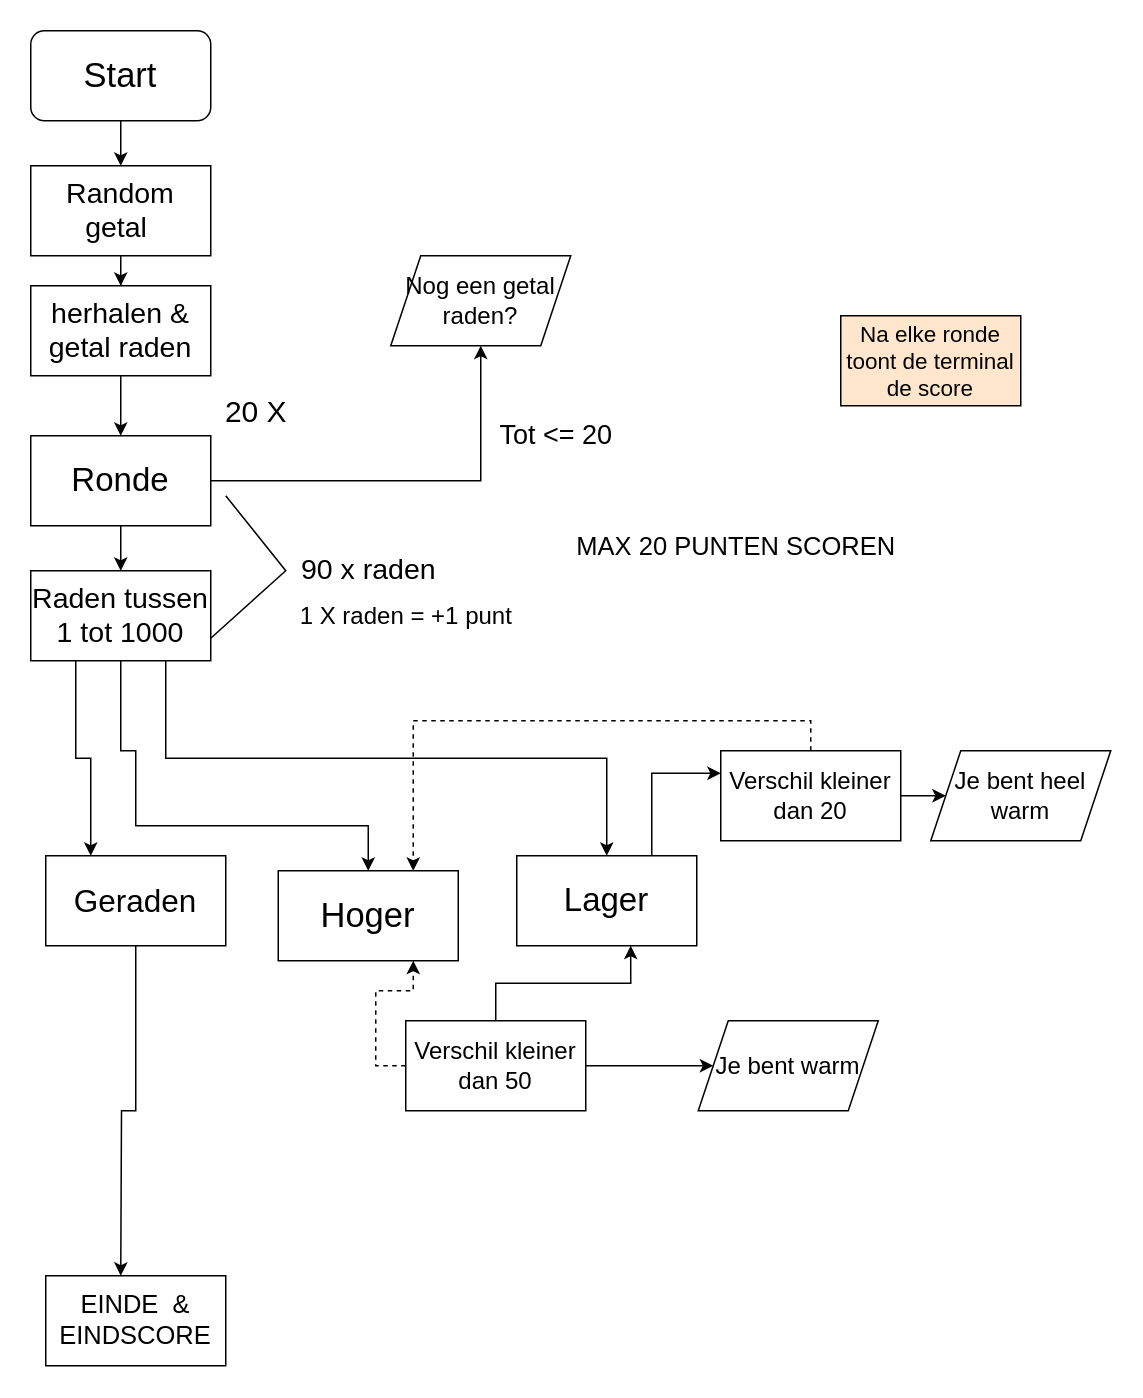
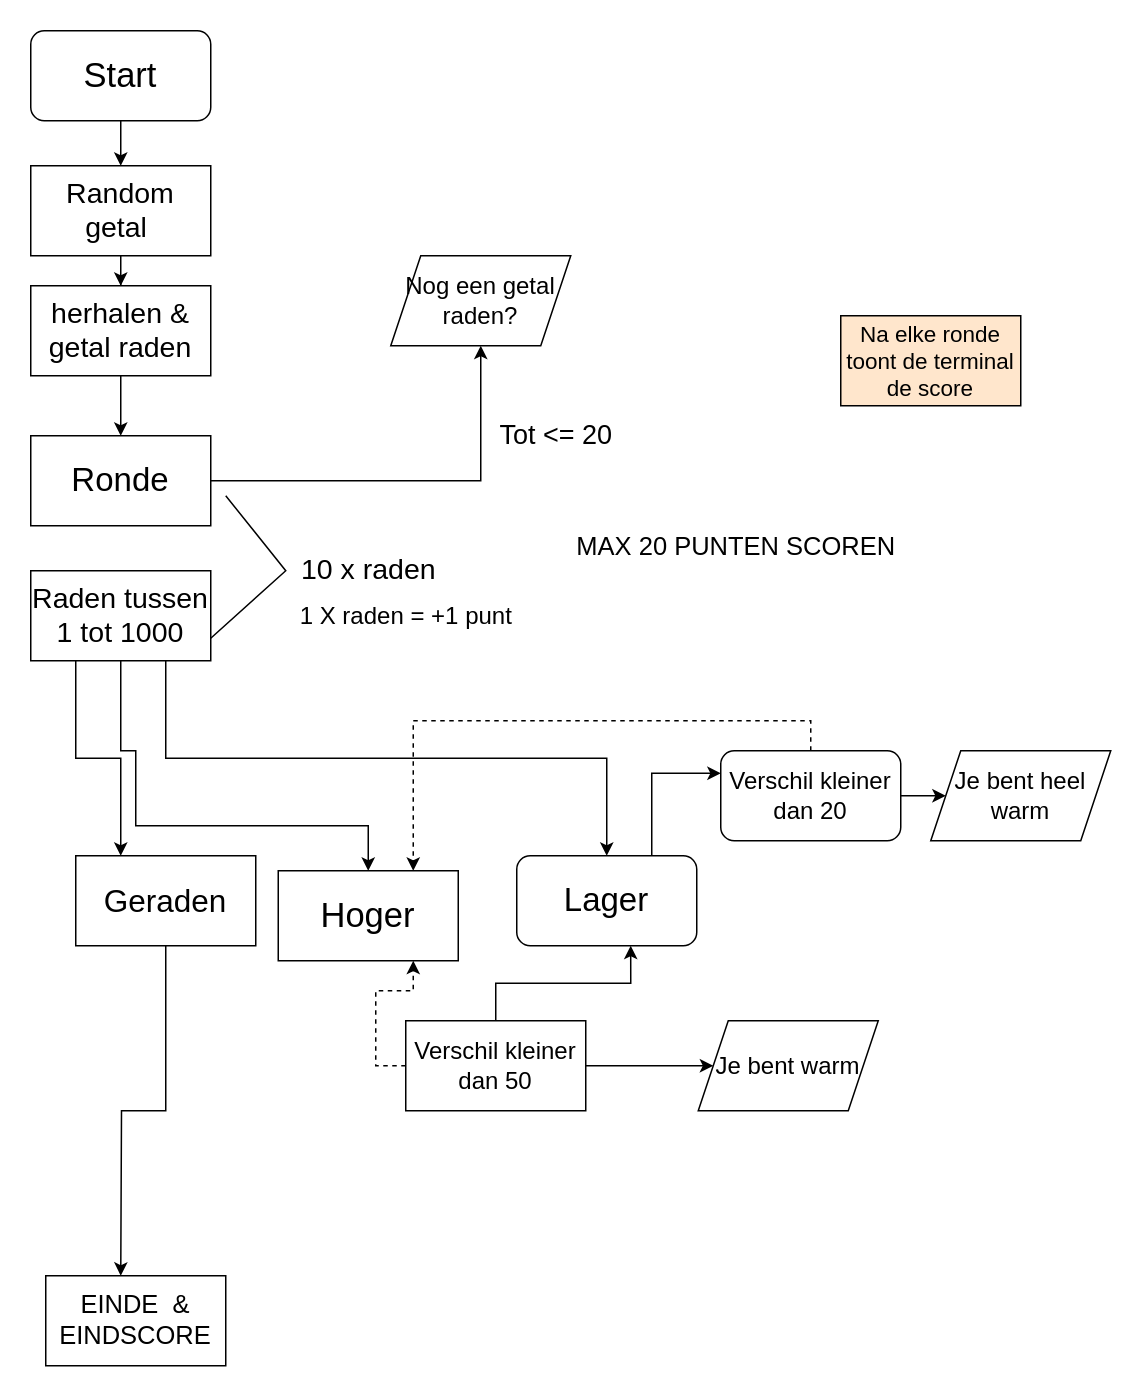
node "20 X": removed
edge "Ronde" -> "Raden tussen 1 tot 1000": removed
node "90 x raden": label "90 x raden" -> "10 x raden"
node "Verschil kleiner dan 20": shape rectangle -> rounded rectangle
node "Geraden": moved (136, 901) -> (166, 901)
node "Lager": shape rectangle -> rounded rectangle
